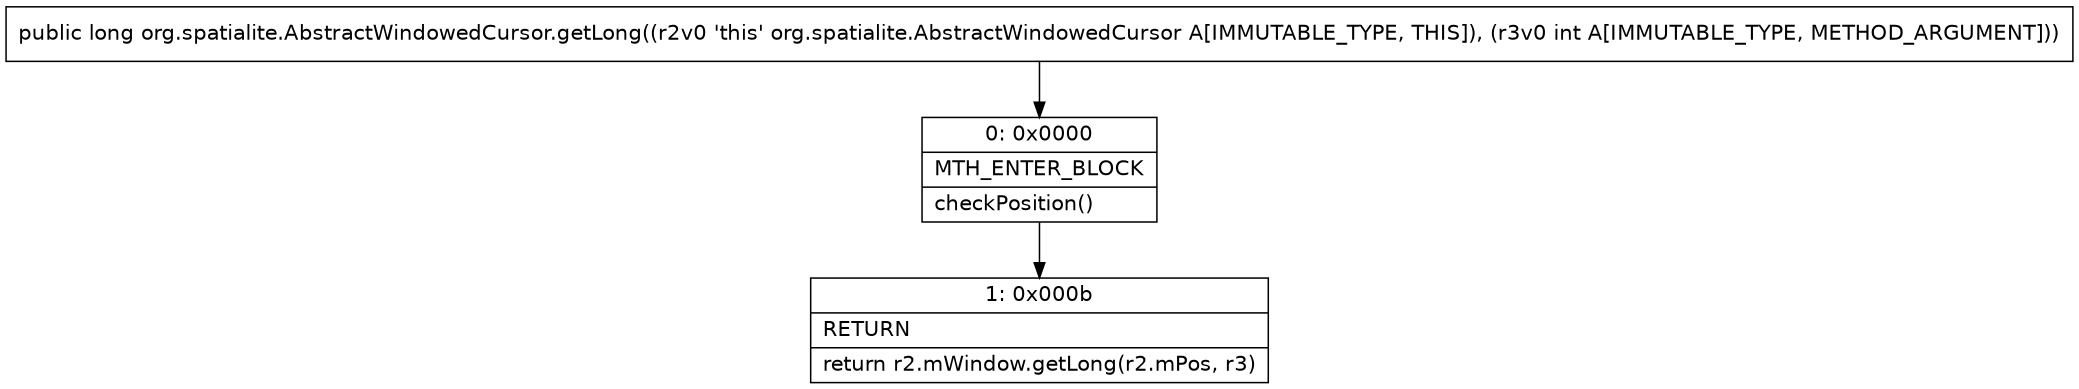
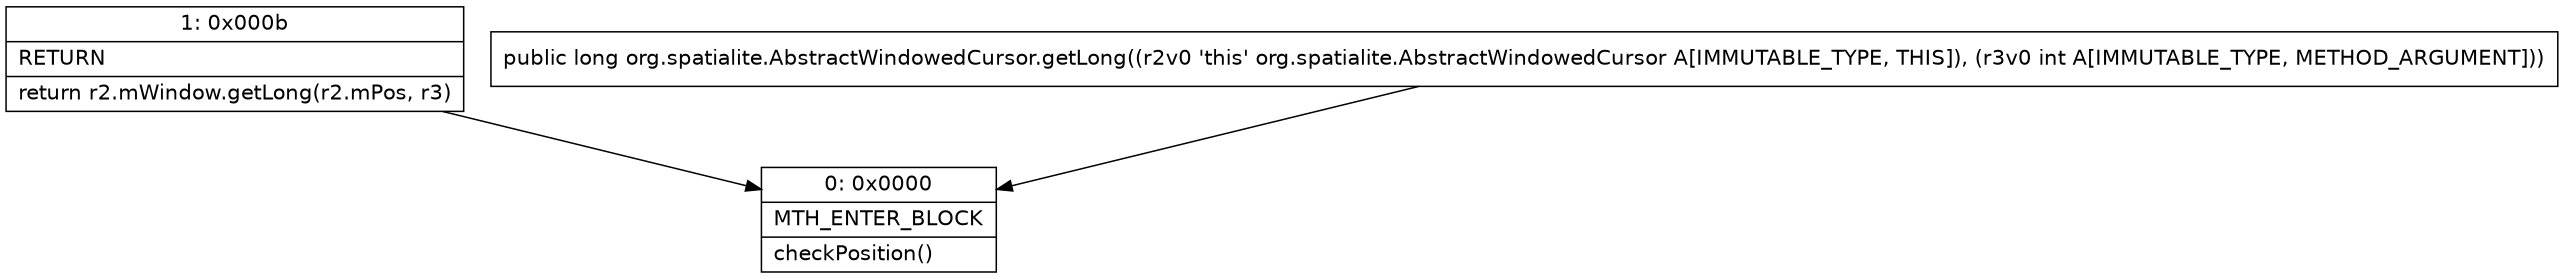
edge "0: 0x0000" -> "1: 0x000b": reversed
